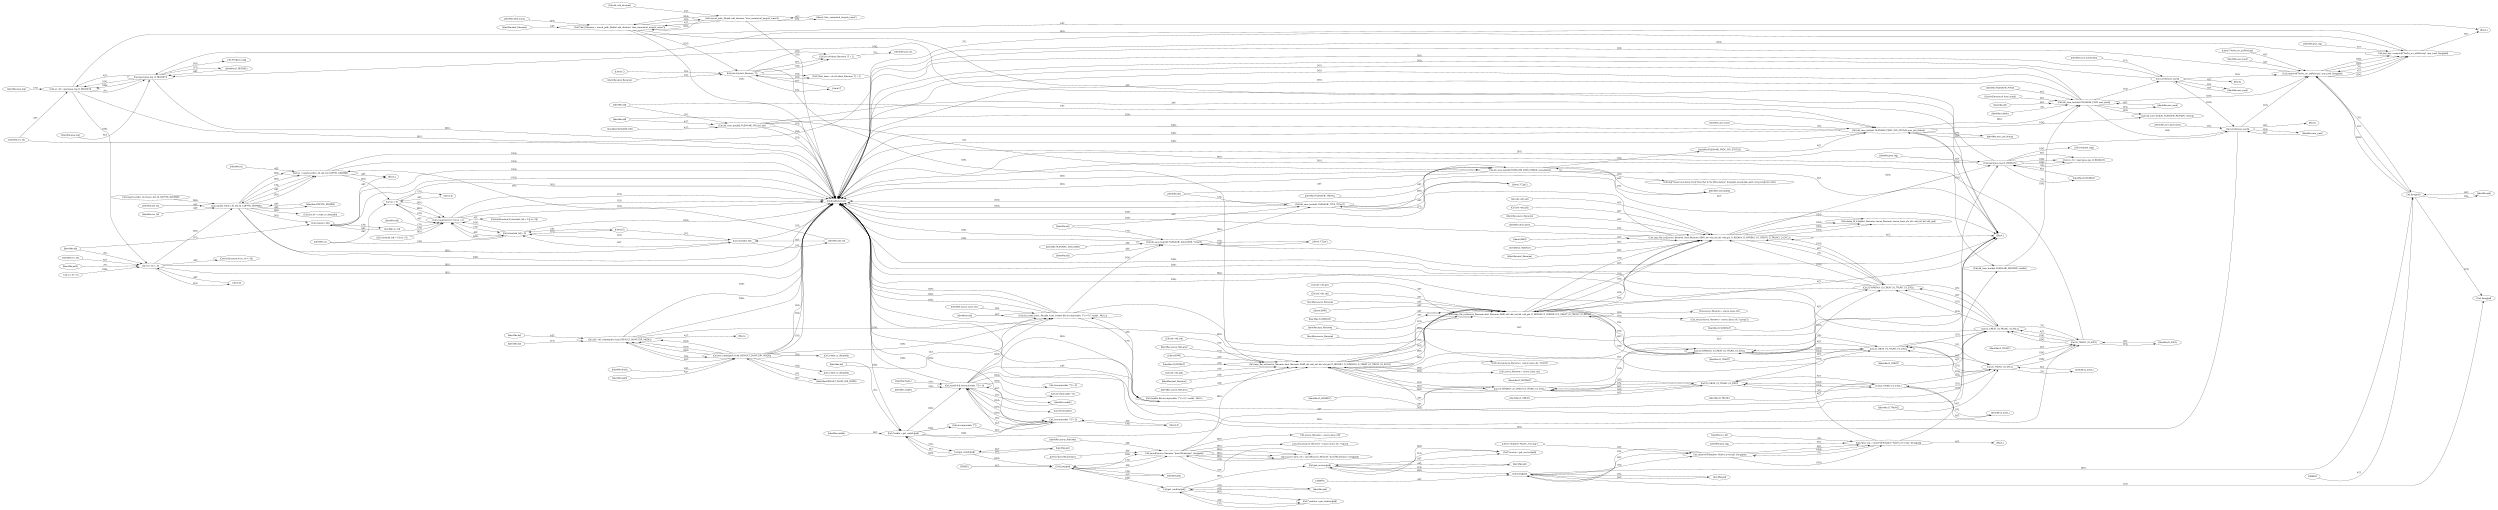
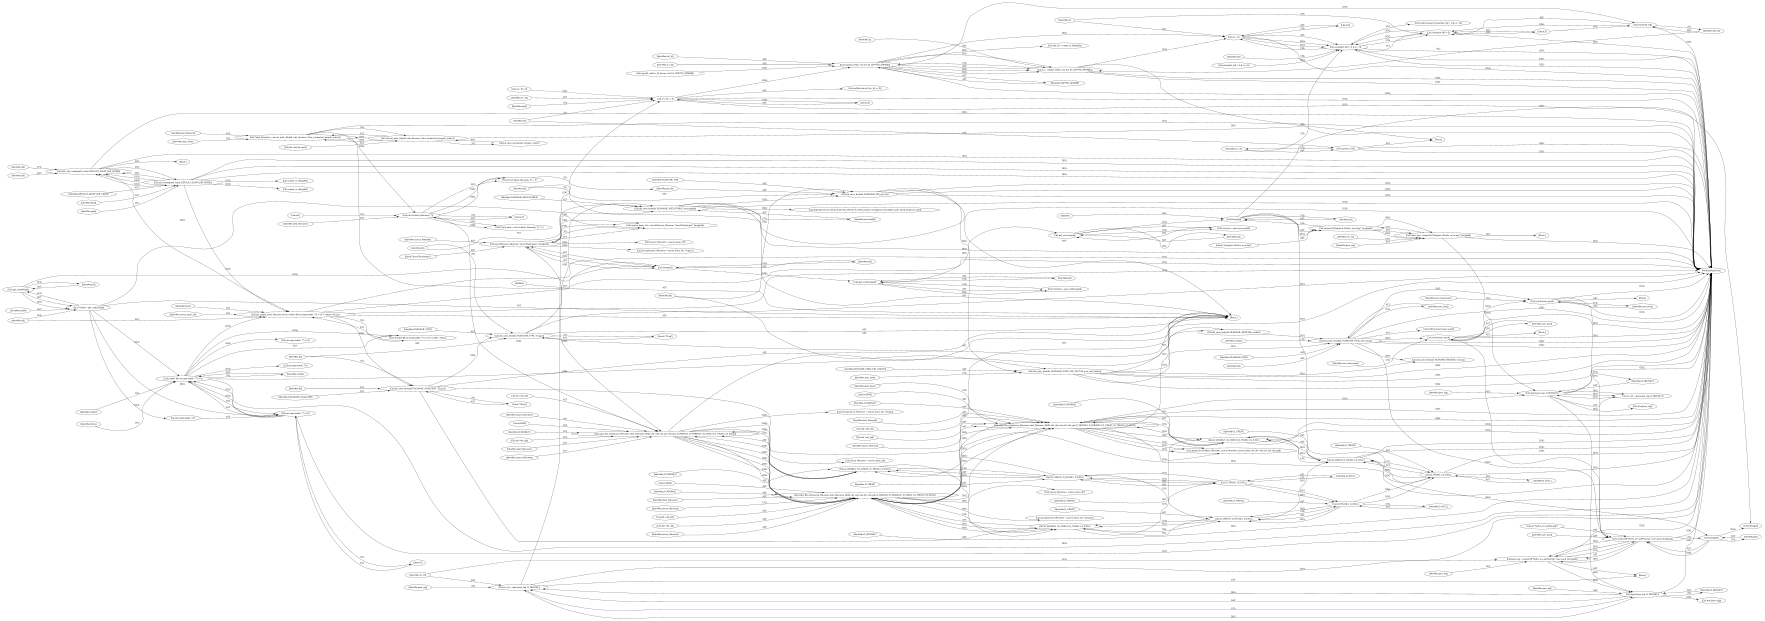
edge "(ControlStructure,if (user_pwd))" -> "(Call,dd_save_text(dd, FILENAME_PWD, user_pwd))": reversed
node "(Identifier,proc_pid_status)": removed
edge "(Call,dd_save_text(dd, FILENAME_EXECUTABLE, executable))" -> "(Identifier,FILENAME_PROC_PID_STATUS)": now "(Call,dd_save_text(dd, FILENAME_EXECUTABLE, executable))" -> "(Call,dd_save_text(dd, FILENAME_PID, pid_str))"
edge "(Identifier,pid_str)" -> "(Call,dd_save_text(dd, FILENAME_PID, pid_str))": added, label "AST:"
node "(Identifier,FILENAME_TRUNC)": label "(Identifier,FILENAME_TRUNC)" -> "(Identifier,FILENAME_EXECUTABLE)"
edge "(Call,copyfd_eof(src_fd, dst_fd, COPYFD_SPARSE))" -> "(Call,close(src_fd))": now "(Call,copyfd_eof(src_fd, dst_fd, COPYFD_SPARSE))" -> "(Call,sz < 0)"
edge "(MethodReturn,int)" -> "(Call,*rootdir = get_rootdir(pid))": reversed
node "(Identifier,FILENAME_TYPE)": added
edge "(Call,dd_create(path, fsuid, DEFAULT_DUMP_DIR_MODE))" -> "(Identifier,DEFAULT_DUMP_DIR_MODE)": removed, label "CFG:"
node "(Call,free(rootdir))": removed
node "1000997": removed
